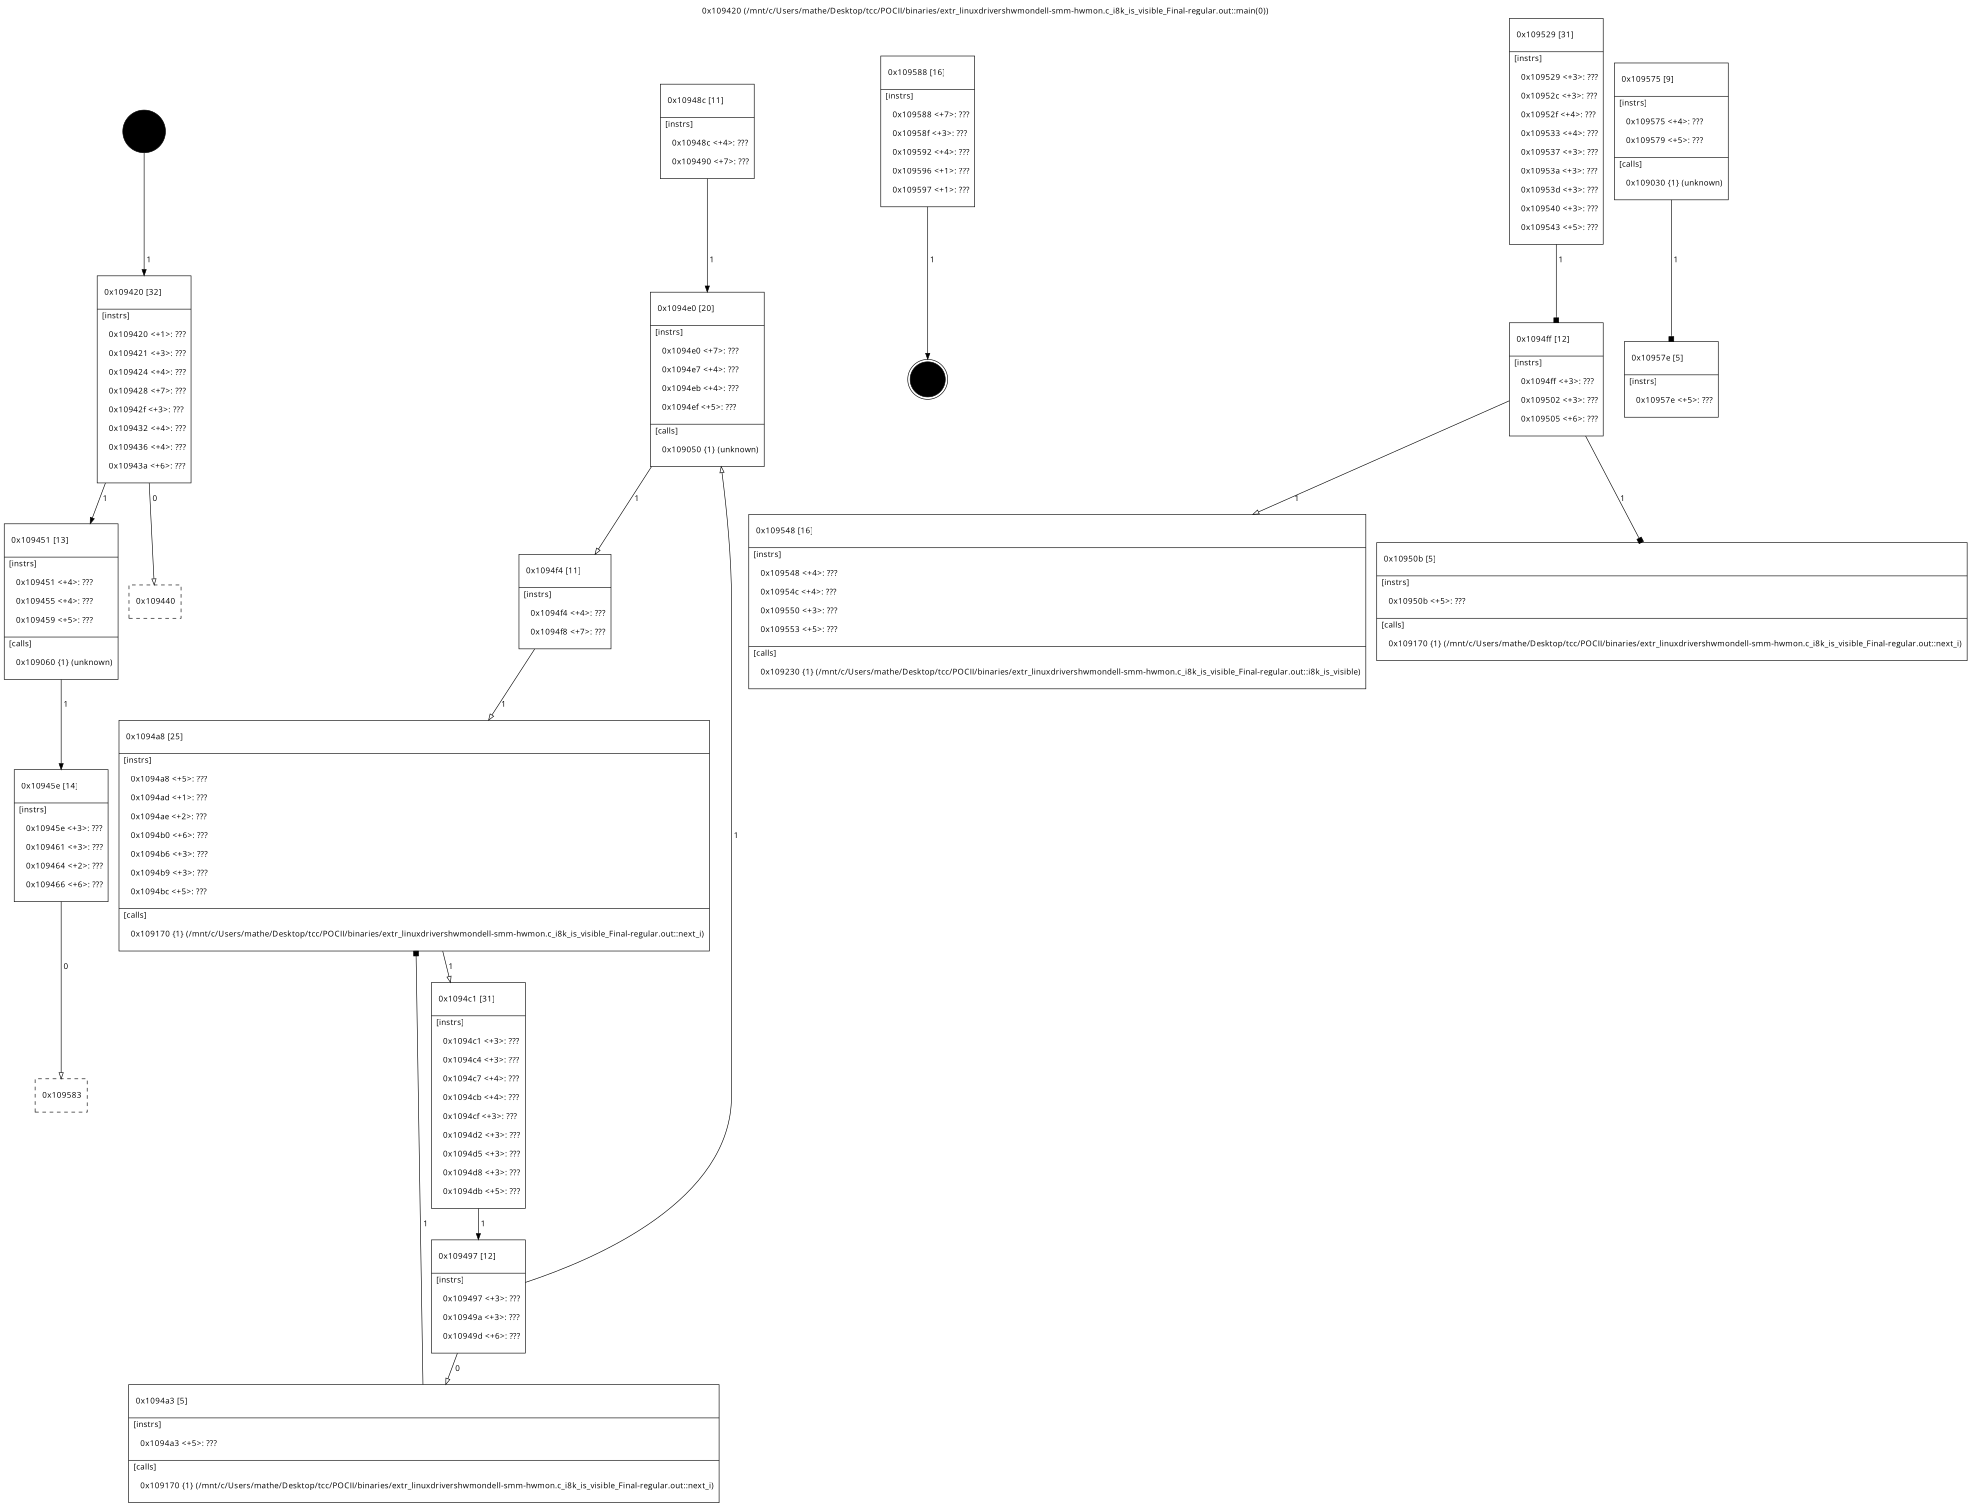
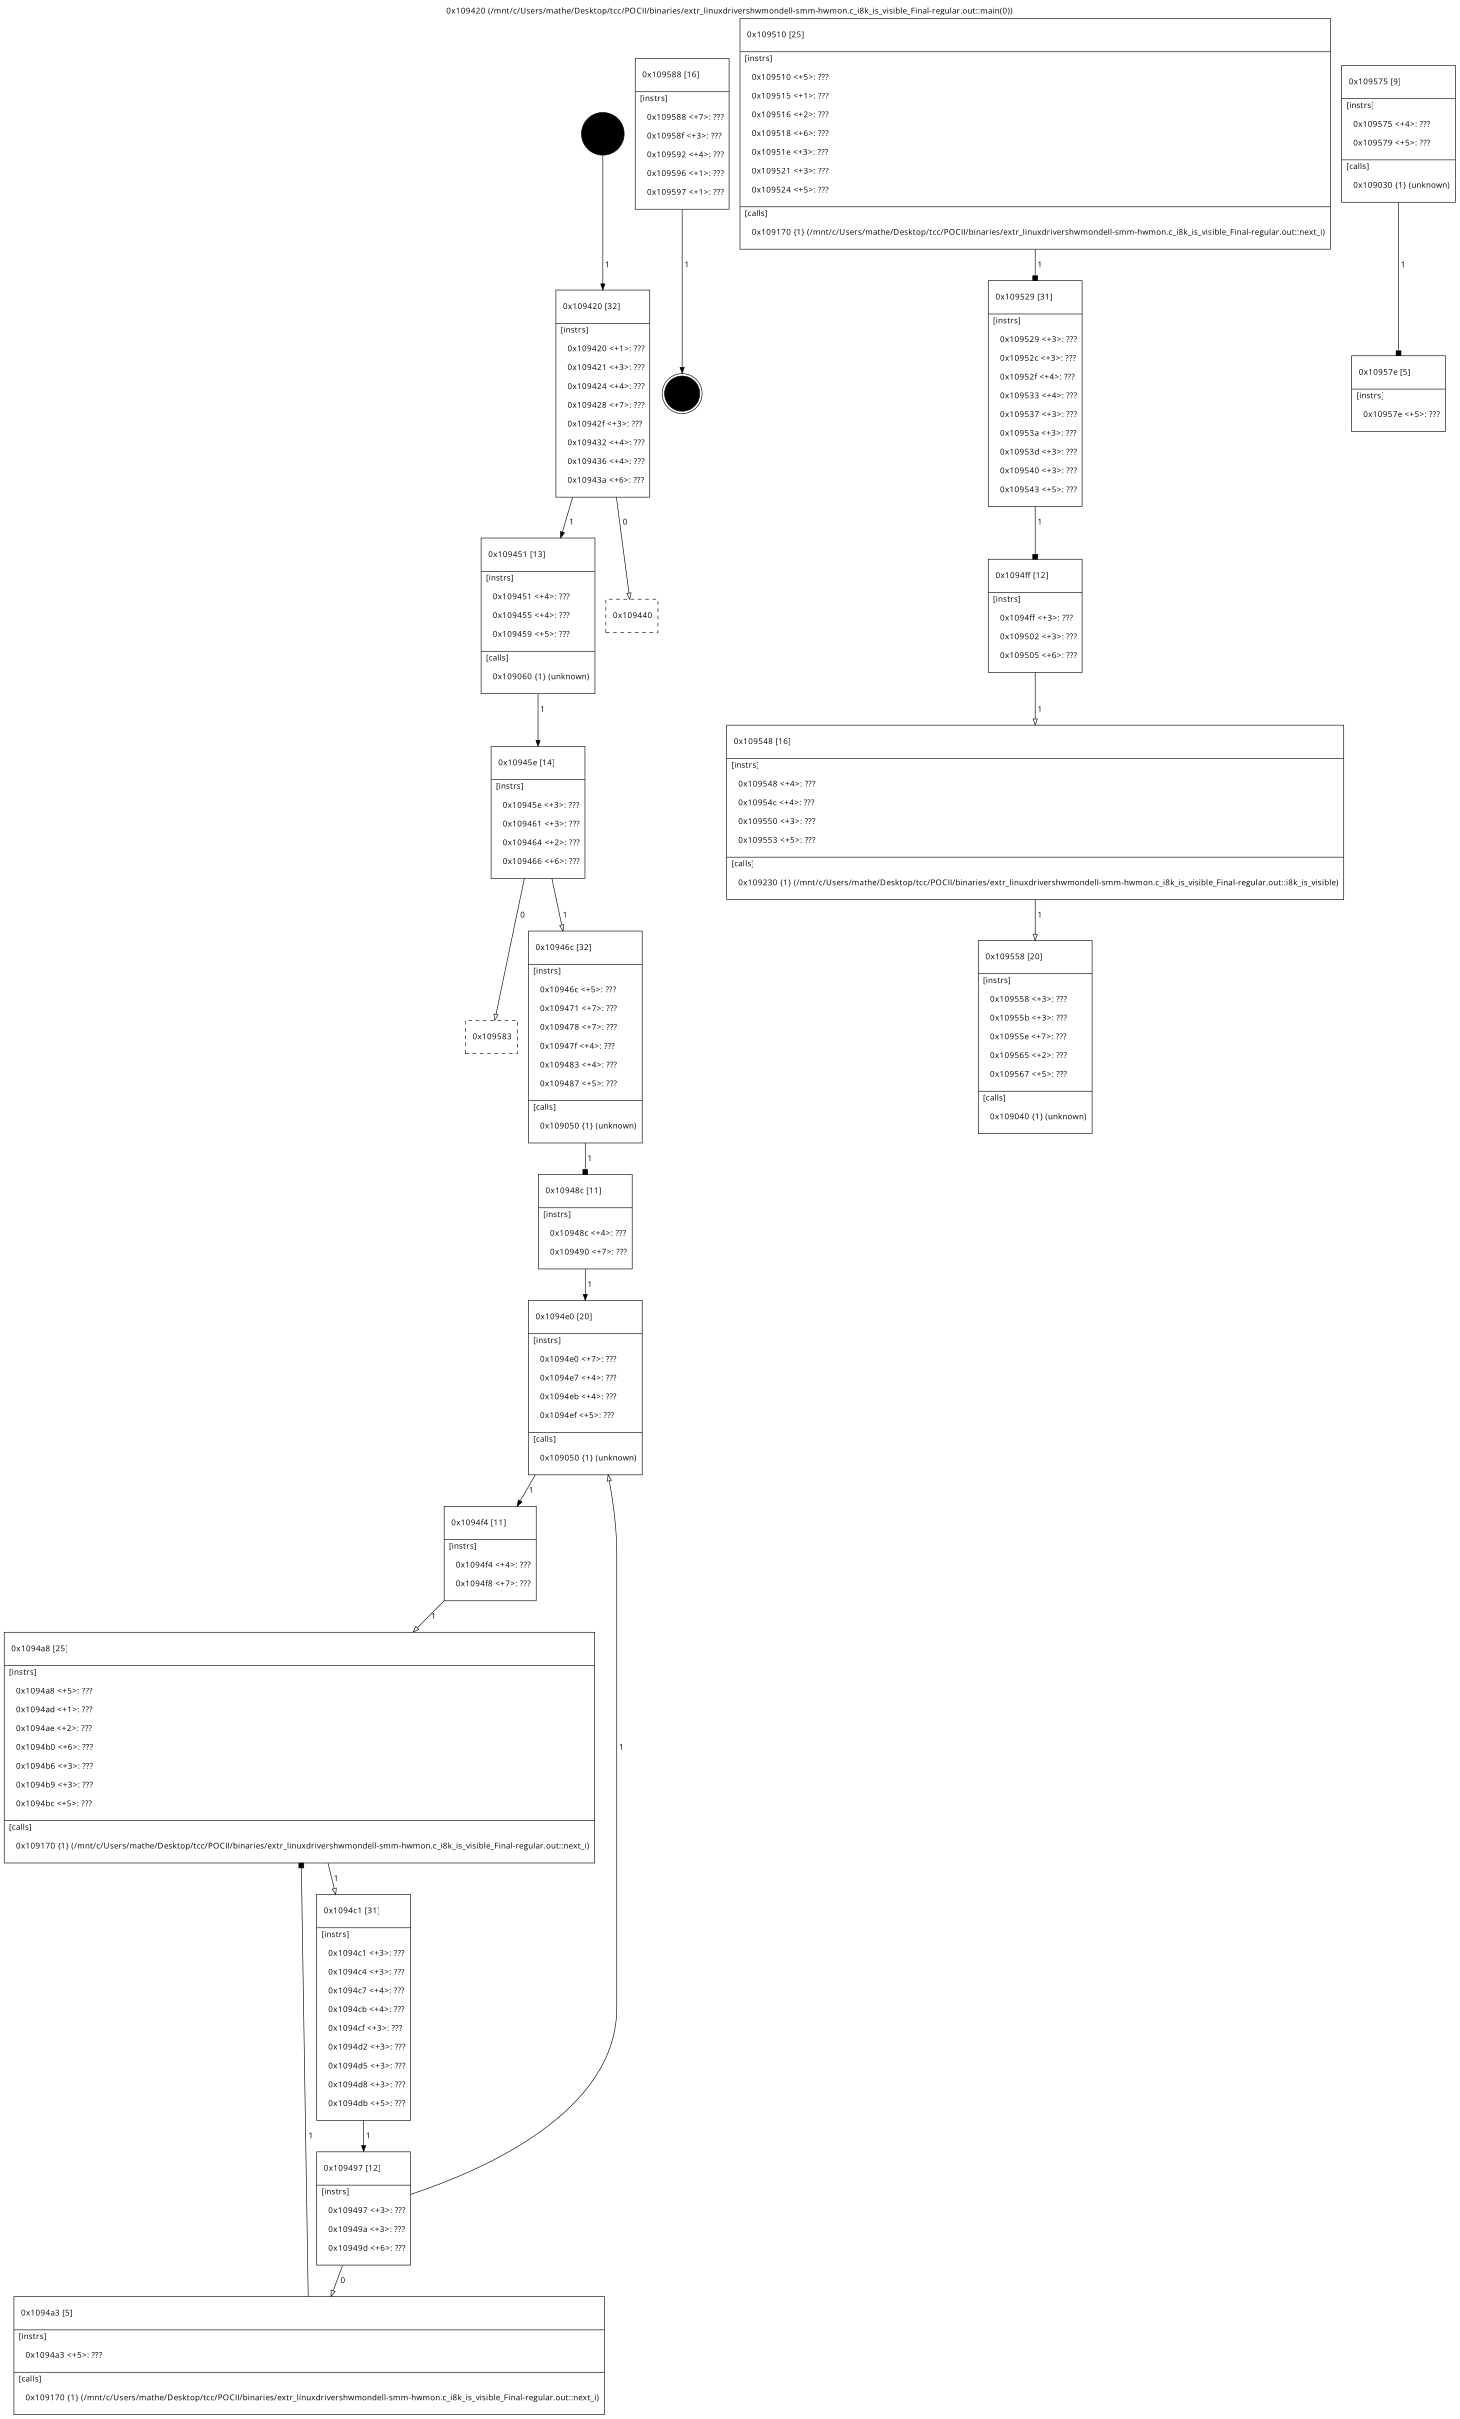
node "0x109510 [25]": added
edge "0x1094e0 [20]" -> "0x1094f4 [11]": arrowhead onormal -> normal
node "0x10950b [5]": removed
node "0x10946c [32]": added
node "0x109558 [20]": added
